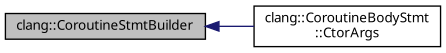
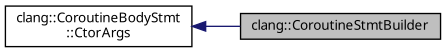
edge "clang::CoroutineBodyStmt ::CtorArgs" -> "clang::CoroutineStmtBuilder": reversed
